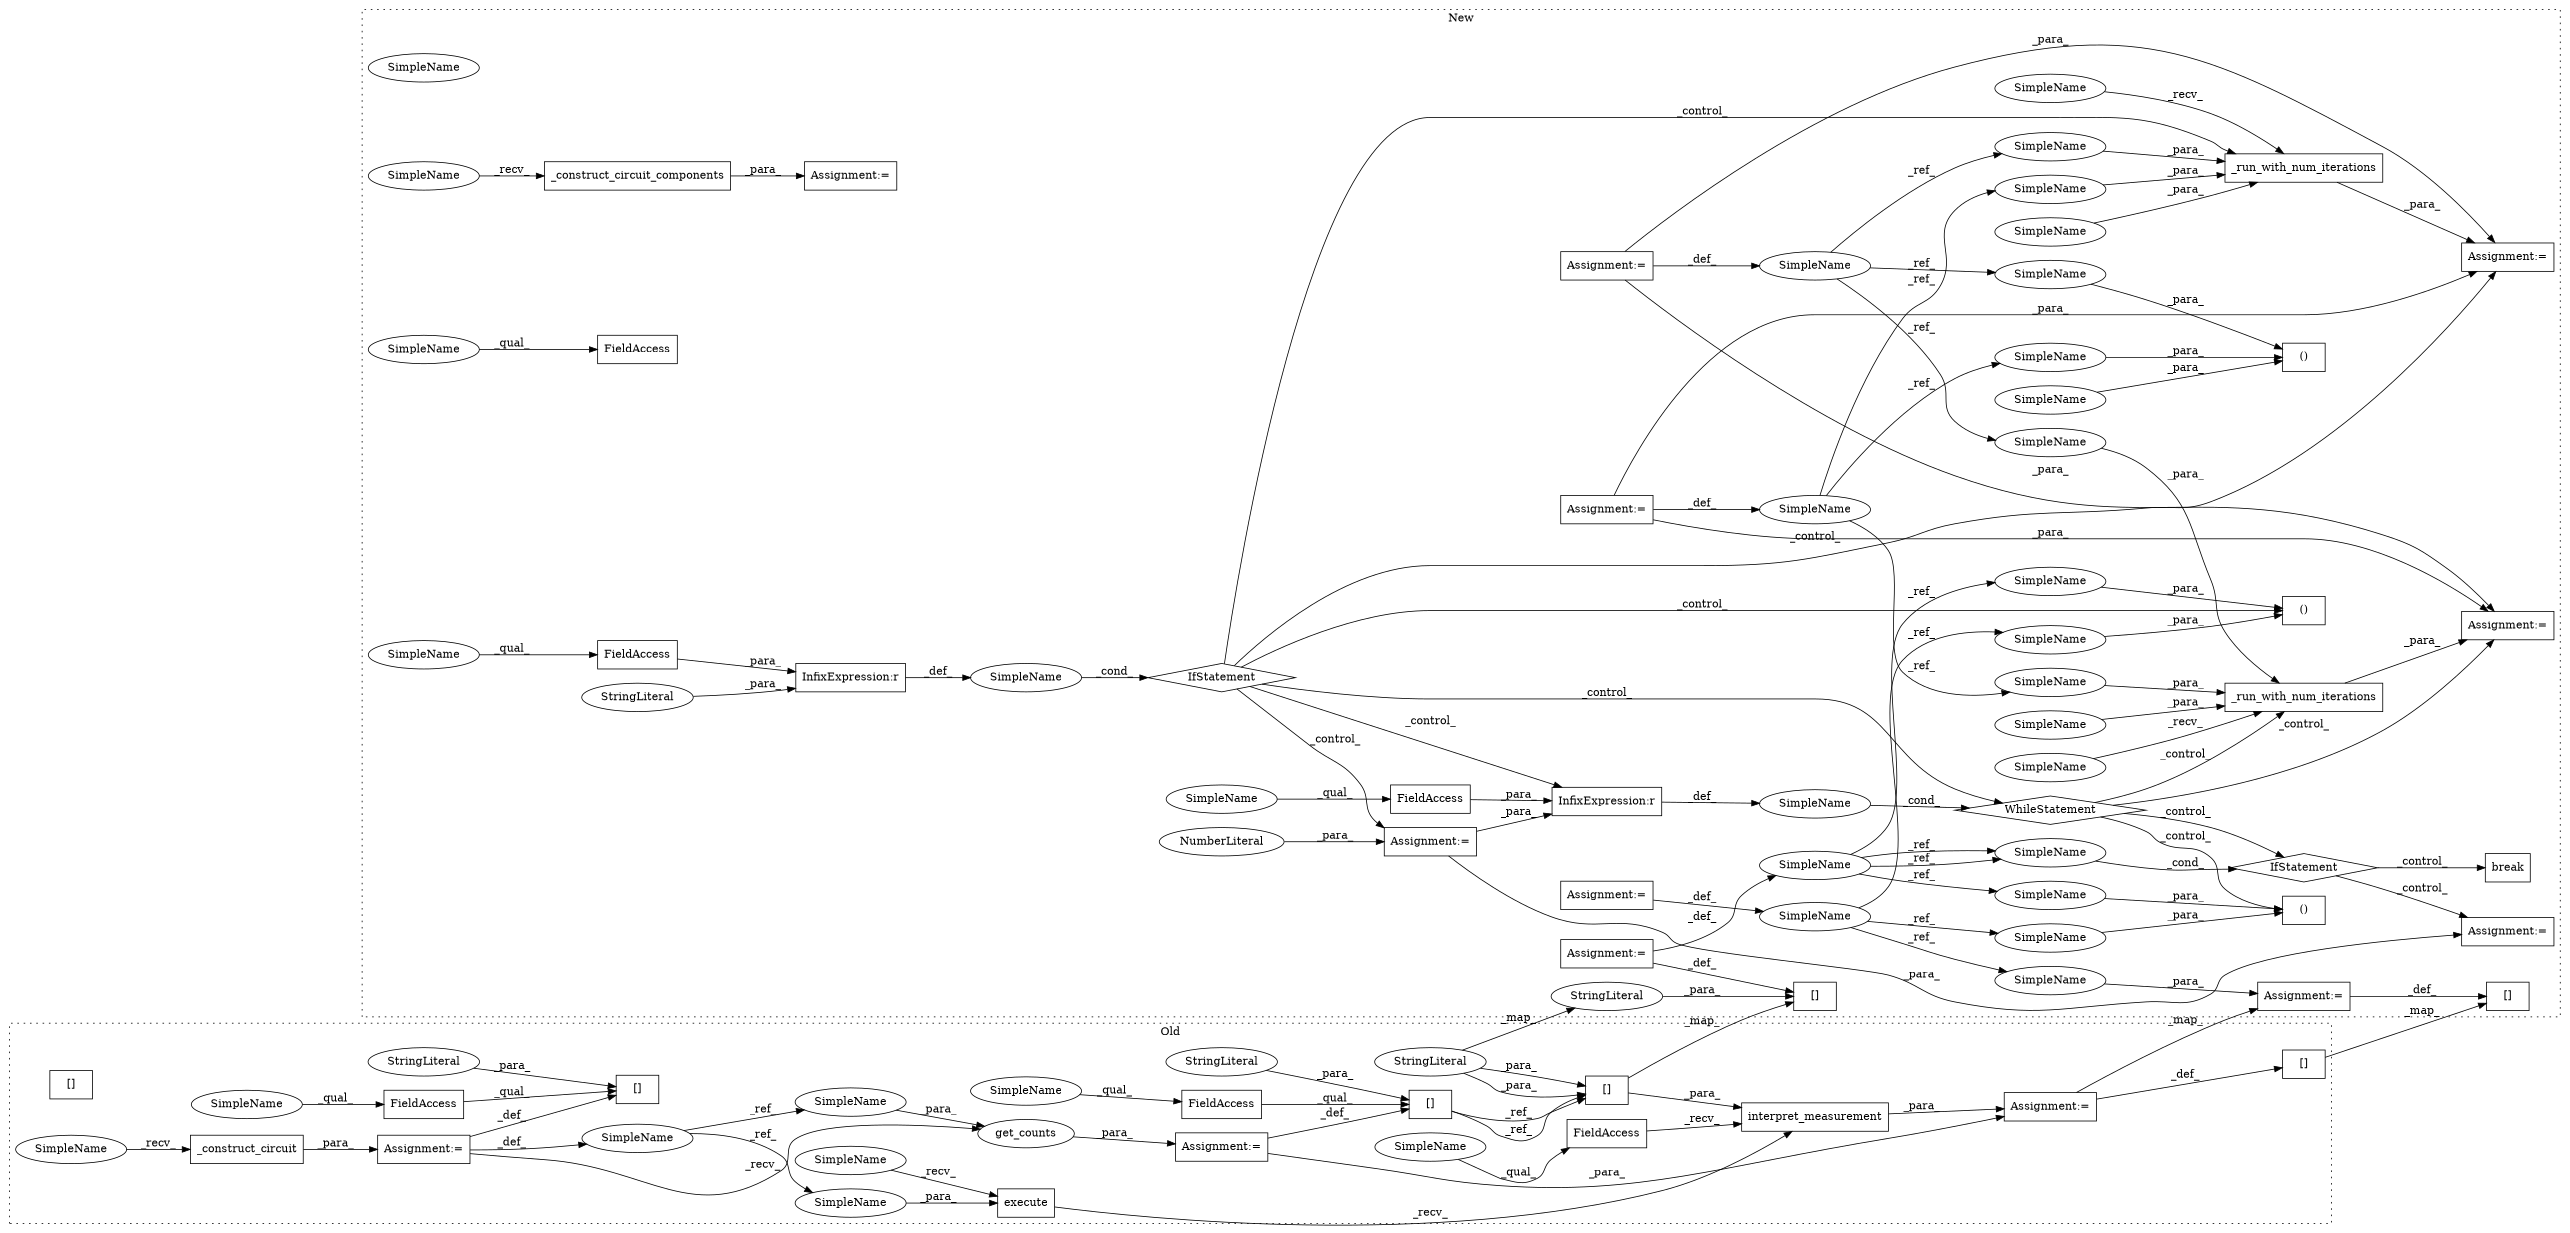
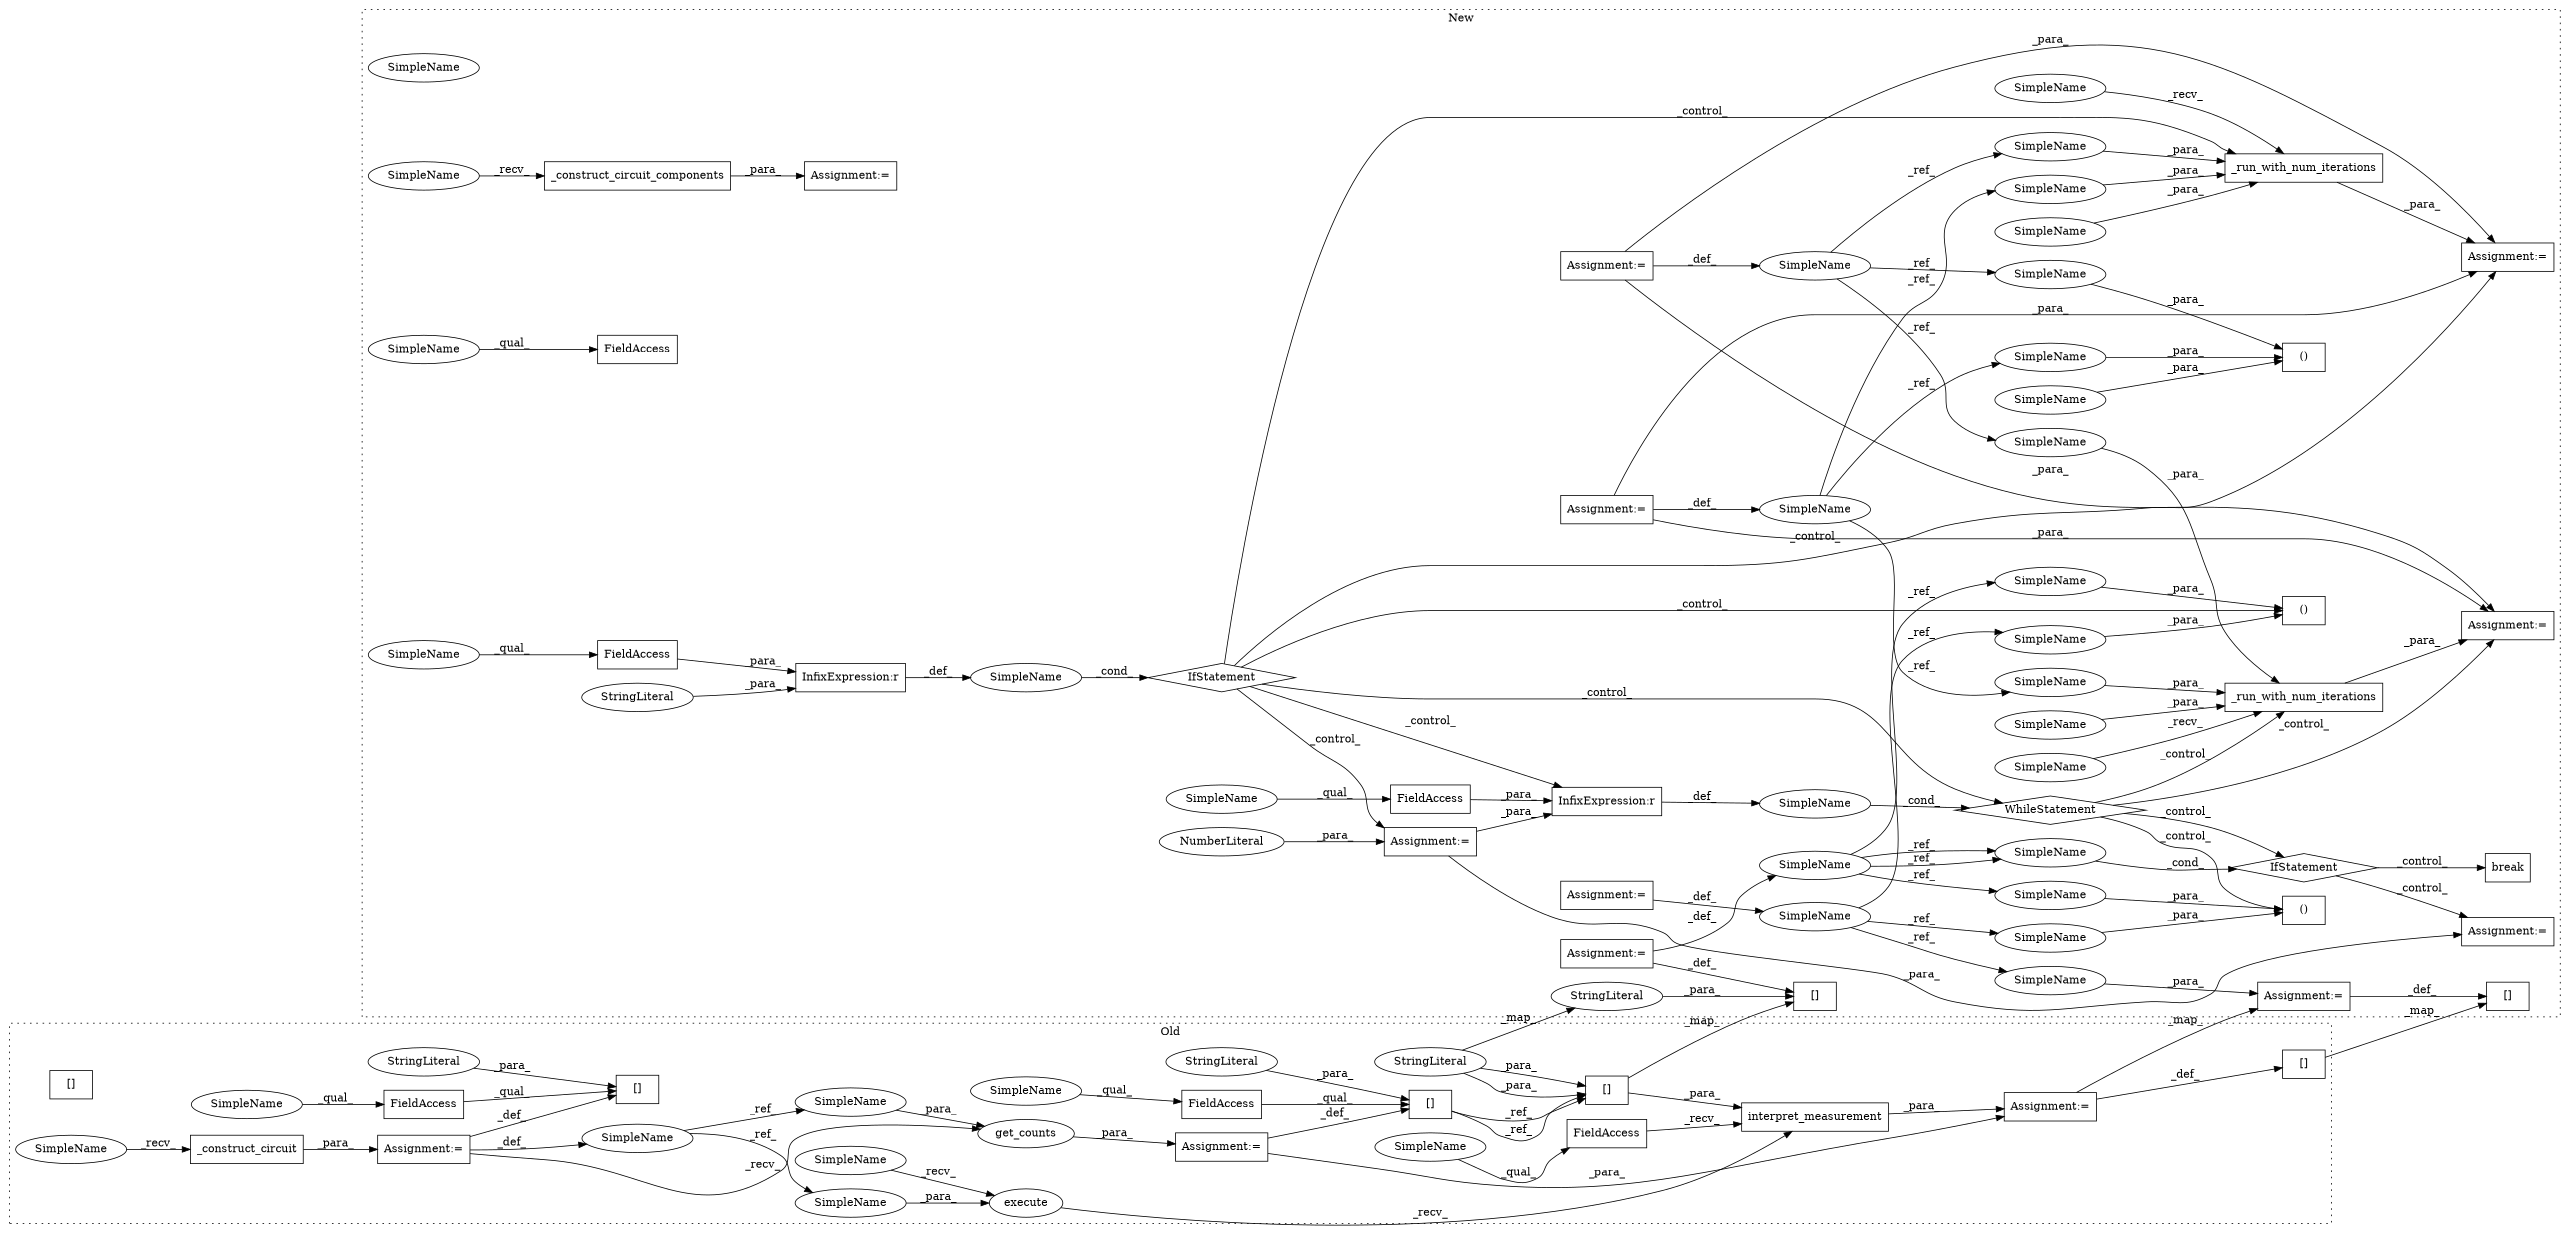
node "execute": shape box -> ellipse
